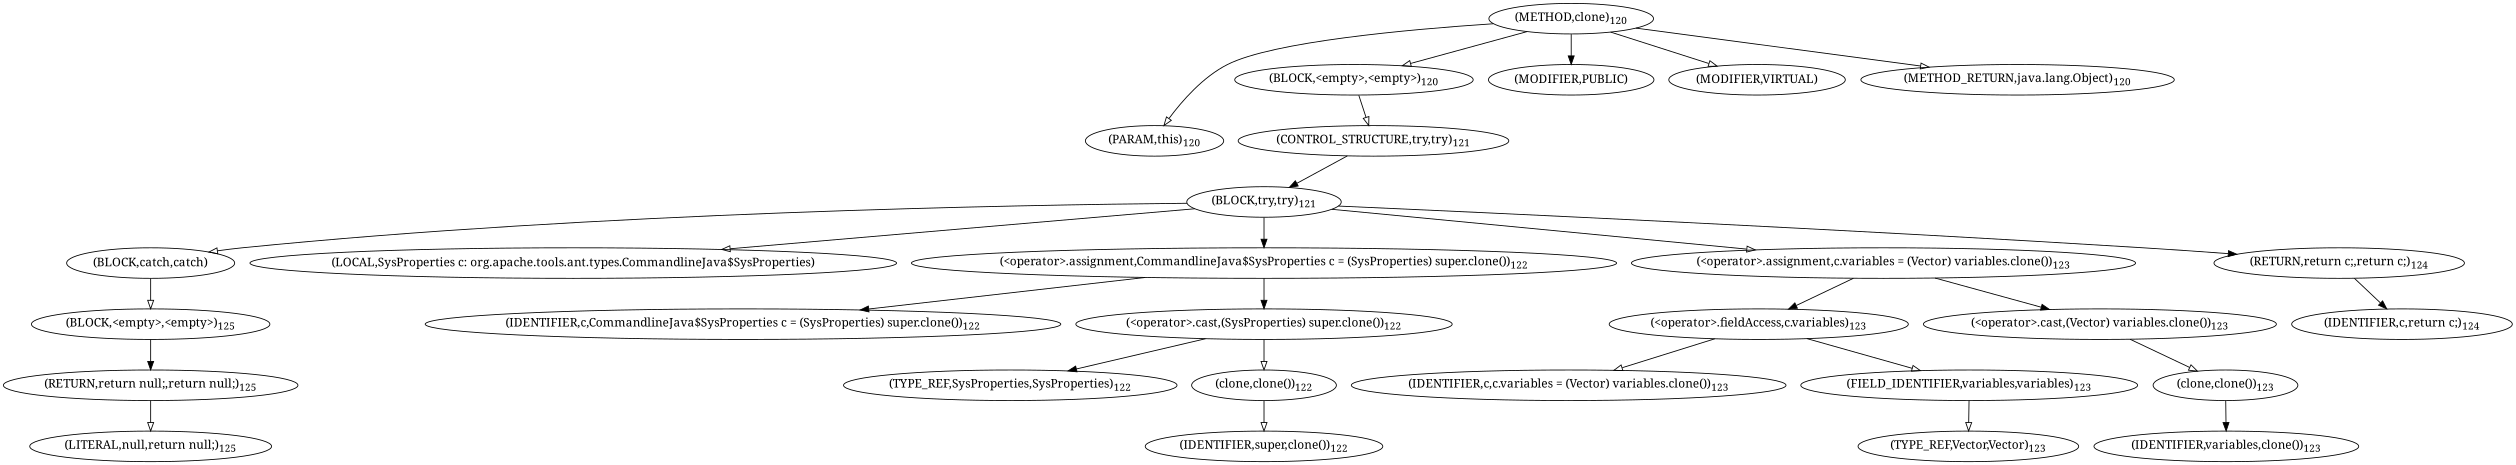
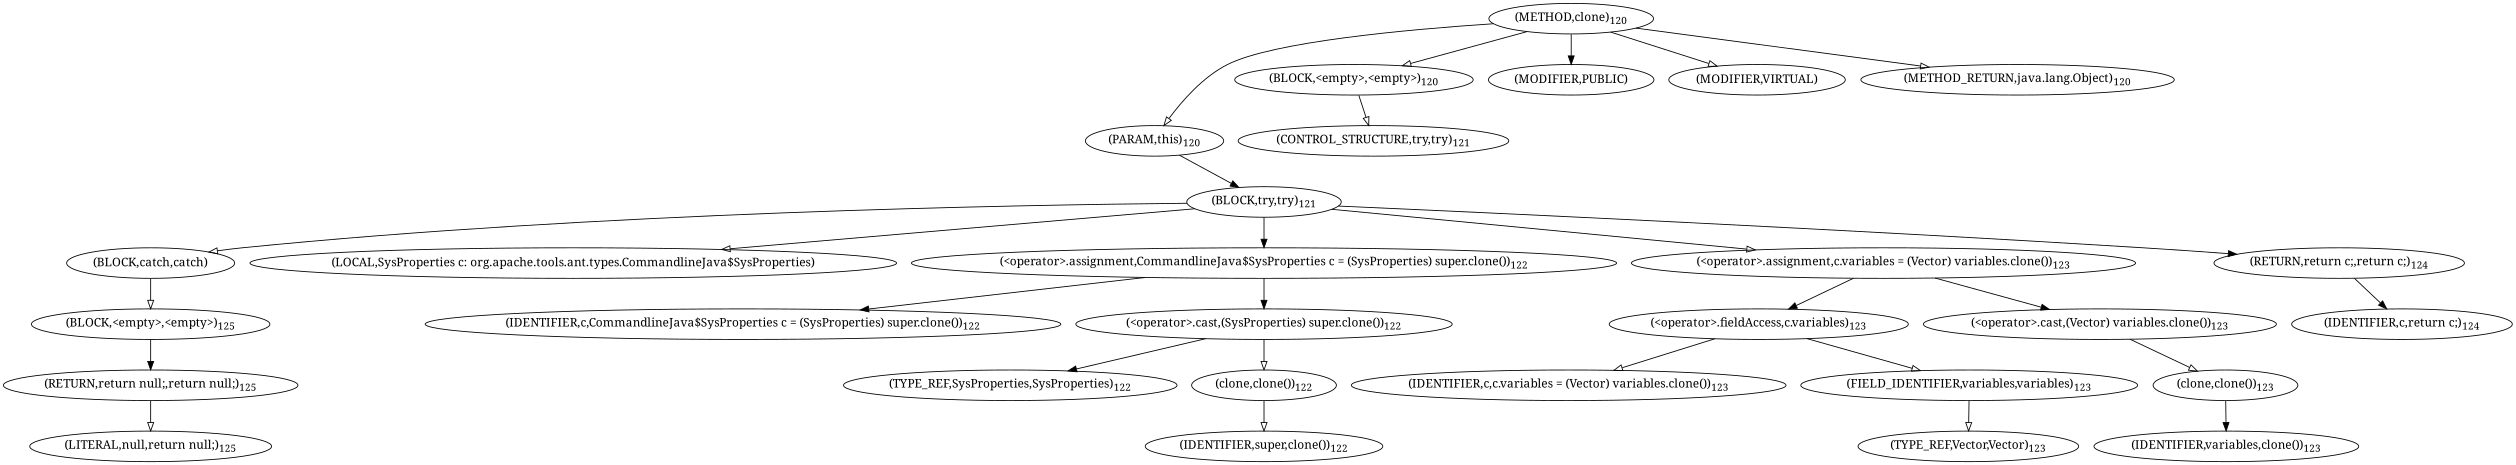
edge "(CONTROL_STRUCTURE,try,try)" -> "(BLOCK,try,try)": now "(PARAM,this)" -> "(BLOCK,try,try)"
